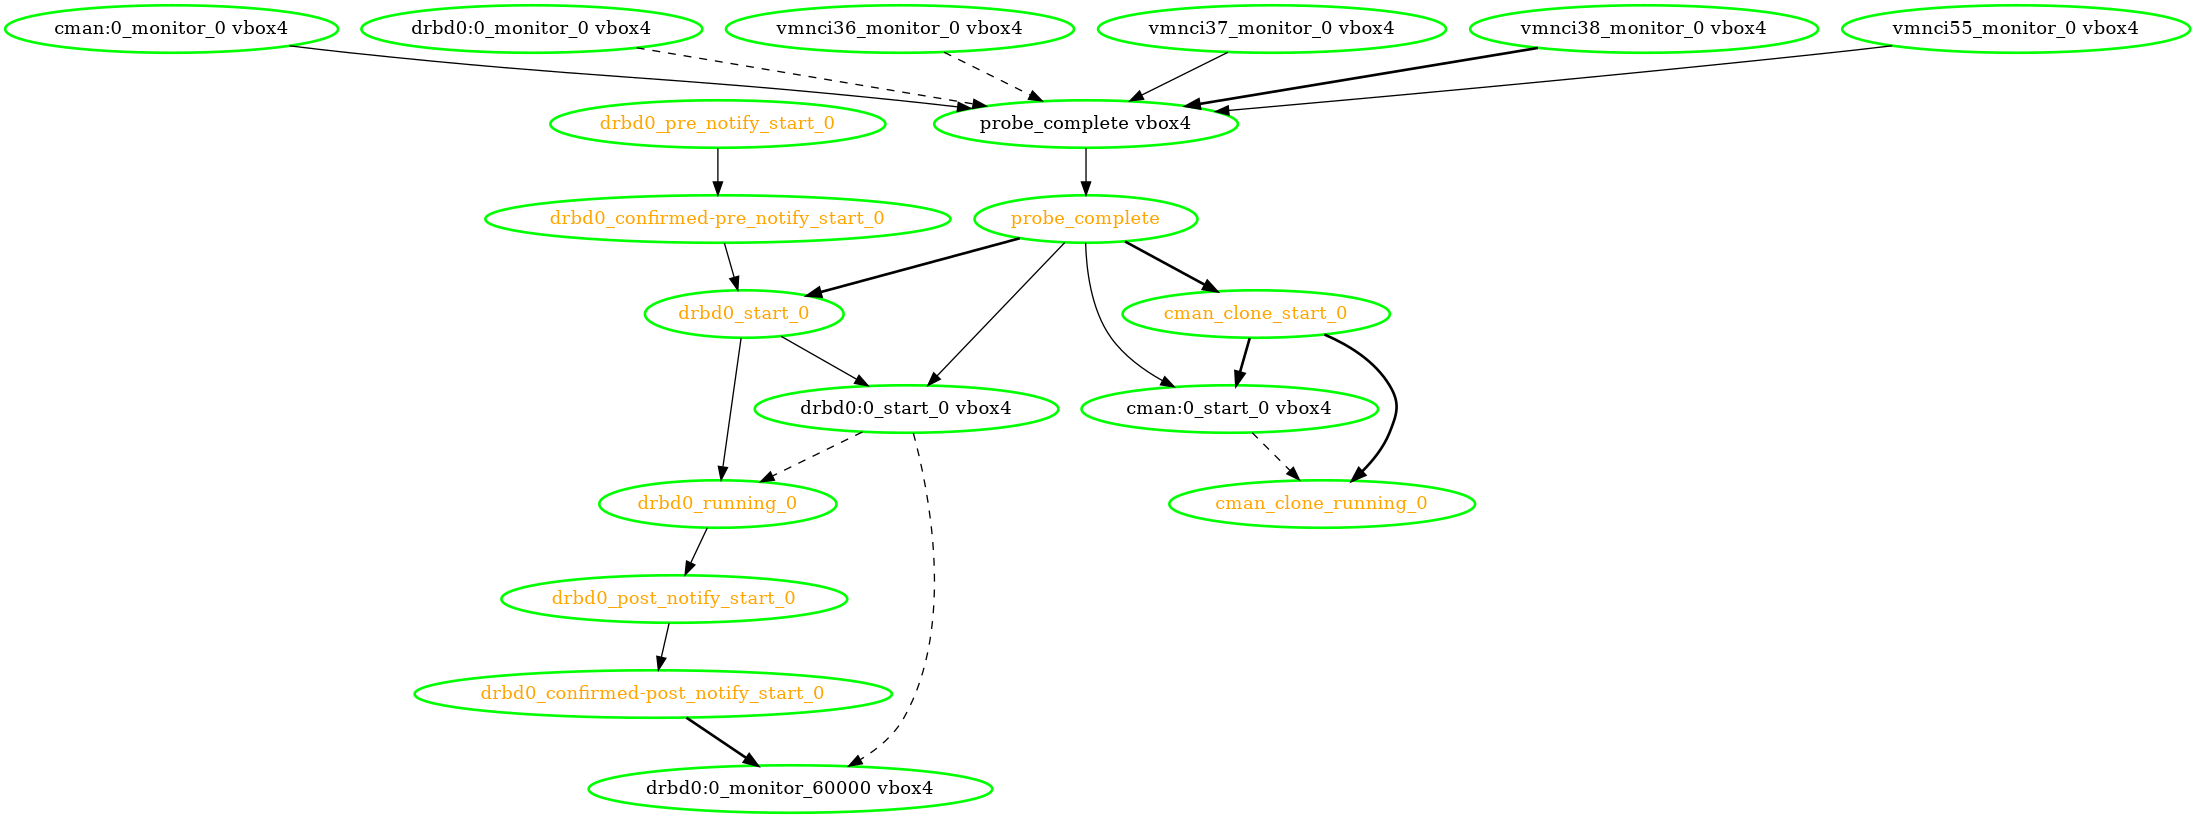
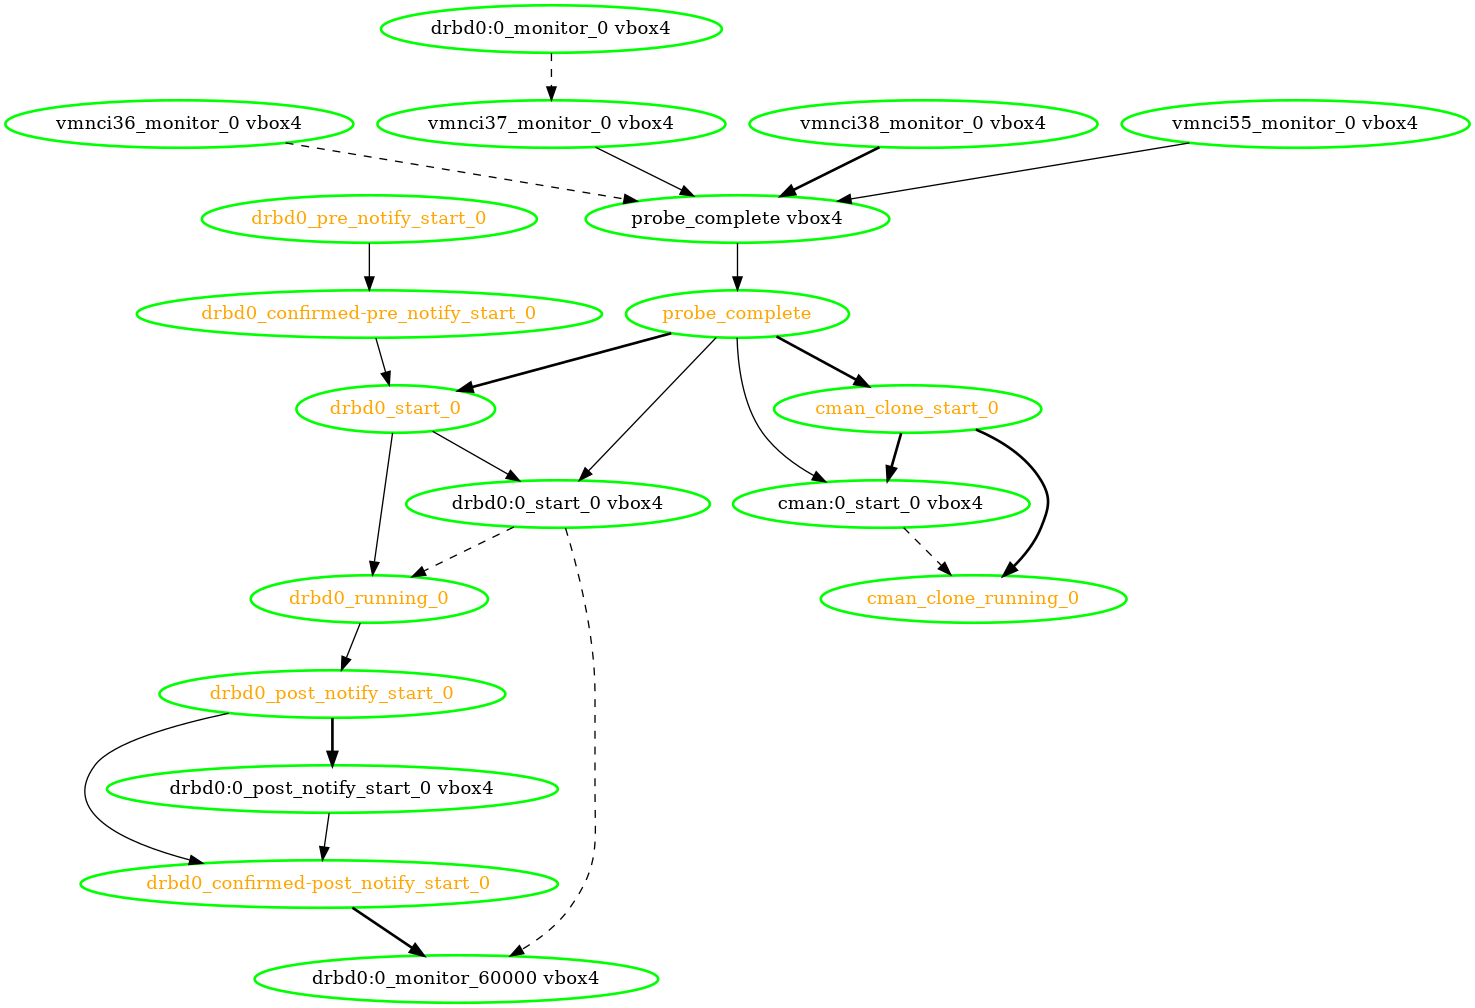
node "cman:0_monitor_0 vbox4": removed
edge "drbd0:0_monitor_0 vbox4" -> "probe_complete vbox4": now "drbd0:0_monitor_0 vbox4" -> "vmnci37_monitor_0 vbox4"
node "drbd0:0_post_notify_start_0 vbox4": added
